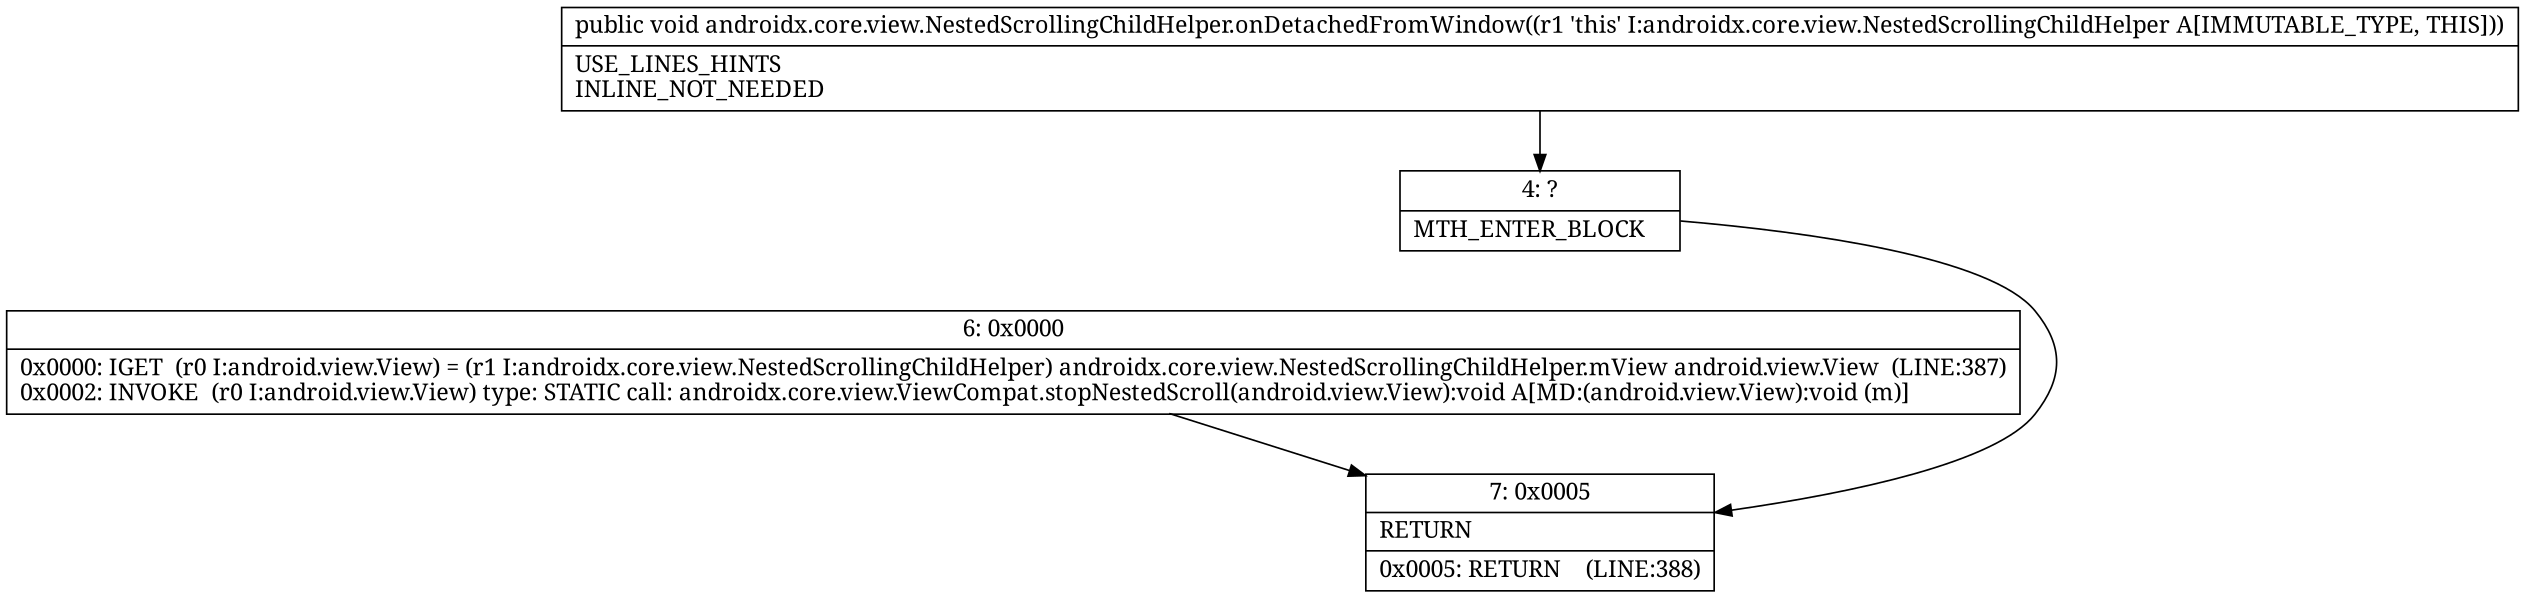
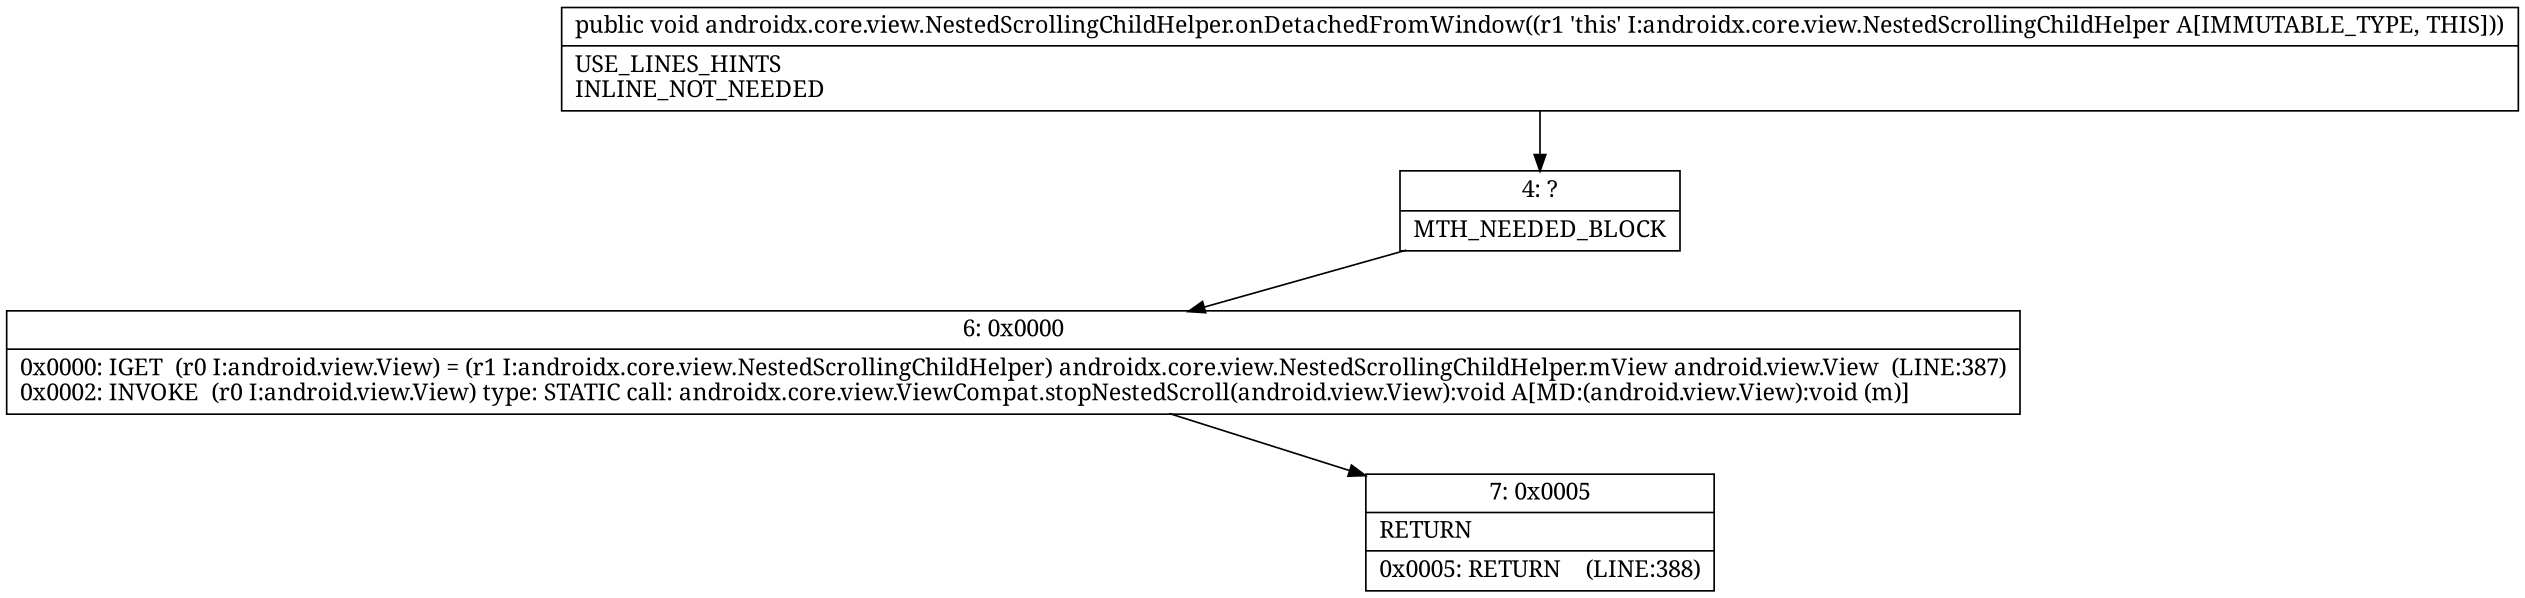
node "4: ?": text "MTH_ENTER_BLOCK" -> "MTH_NEEDED_BLOCK"
edge "4: ?" -> "7: 0x0005": now "4: ?" -> "6: 0x0000"
